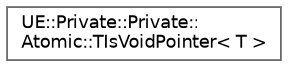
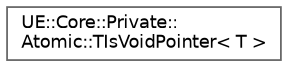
node "UE::Private::Private:: Atomic::TIsVoidPointer< T >": label "UE::Private::Private:: Atomic::TIsVoidPointer< T >" -> "UE::Core::Private:: Atomic::TIsVoidPointer< T >"
